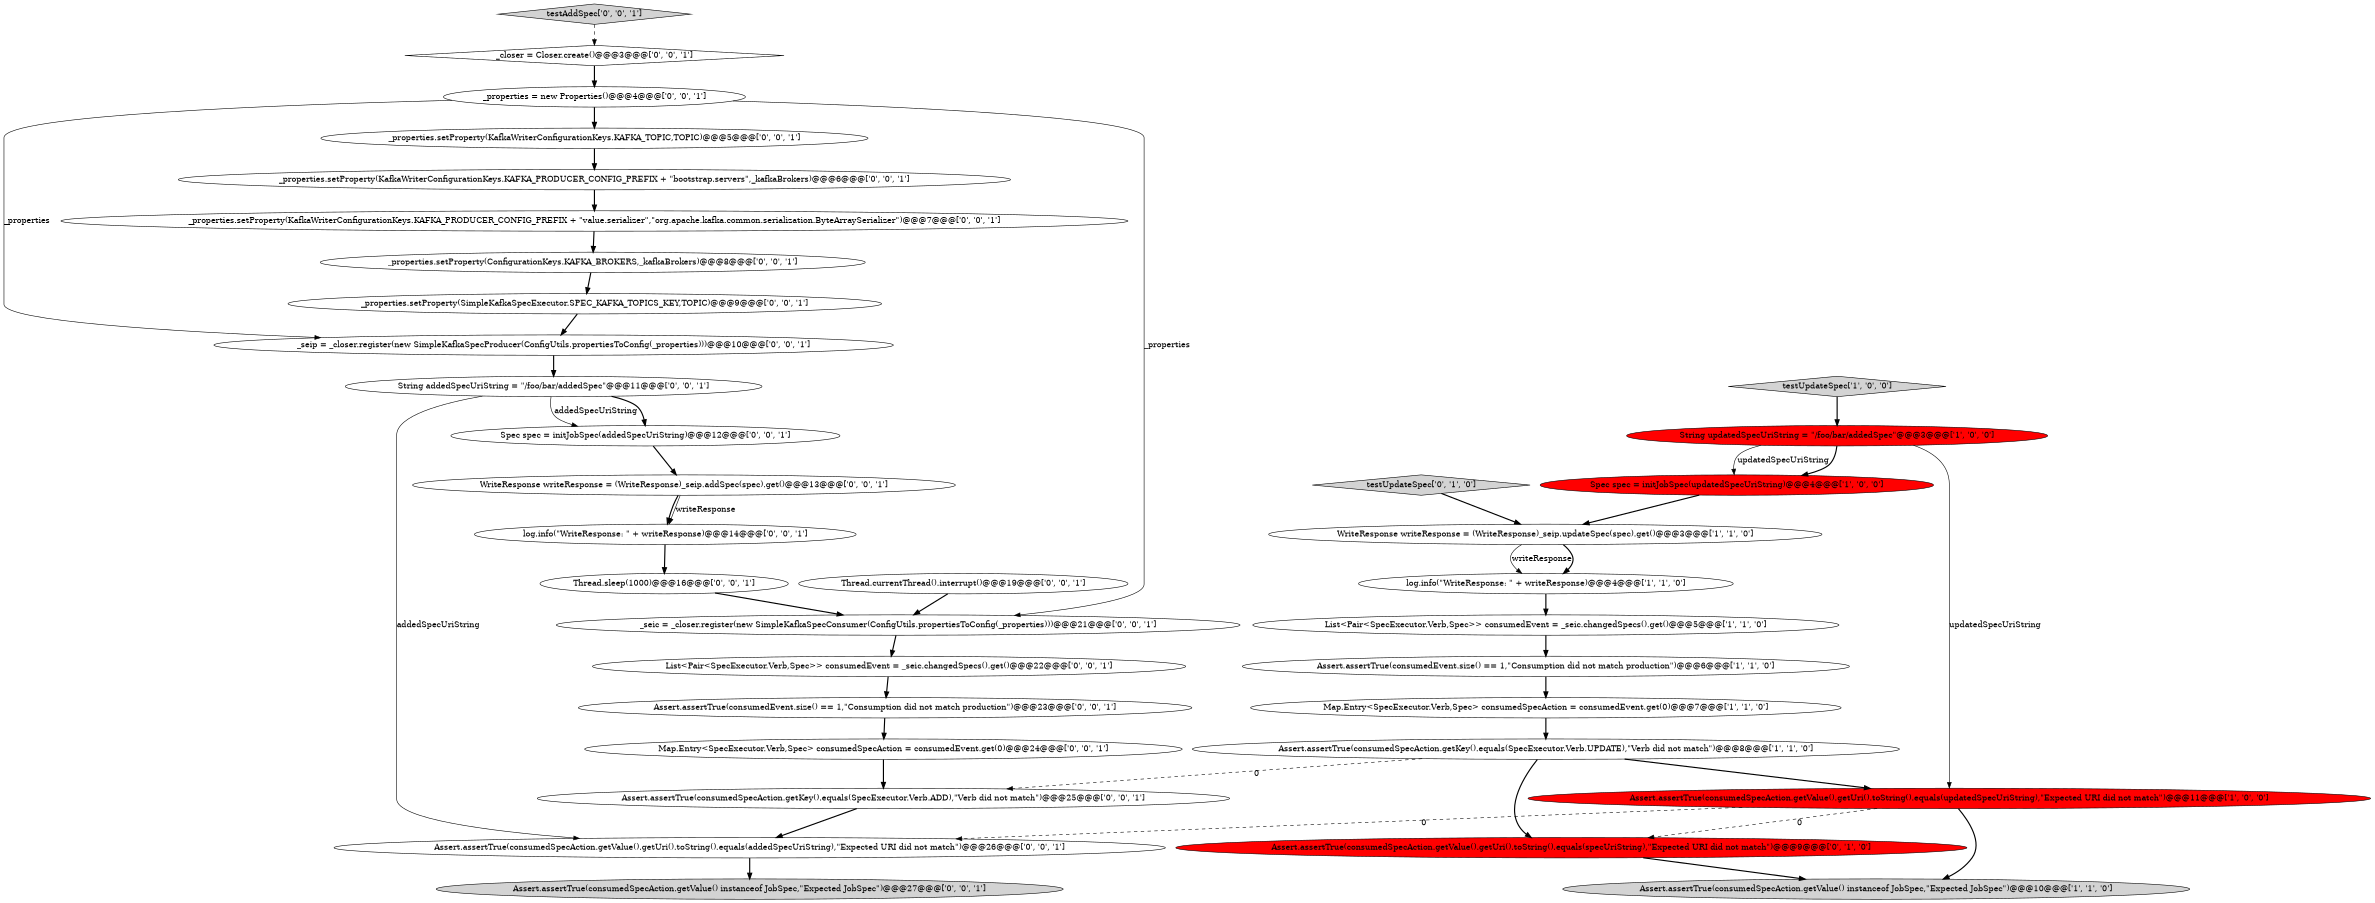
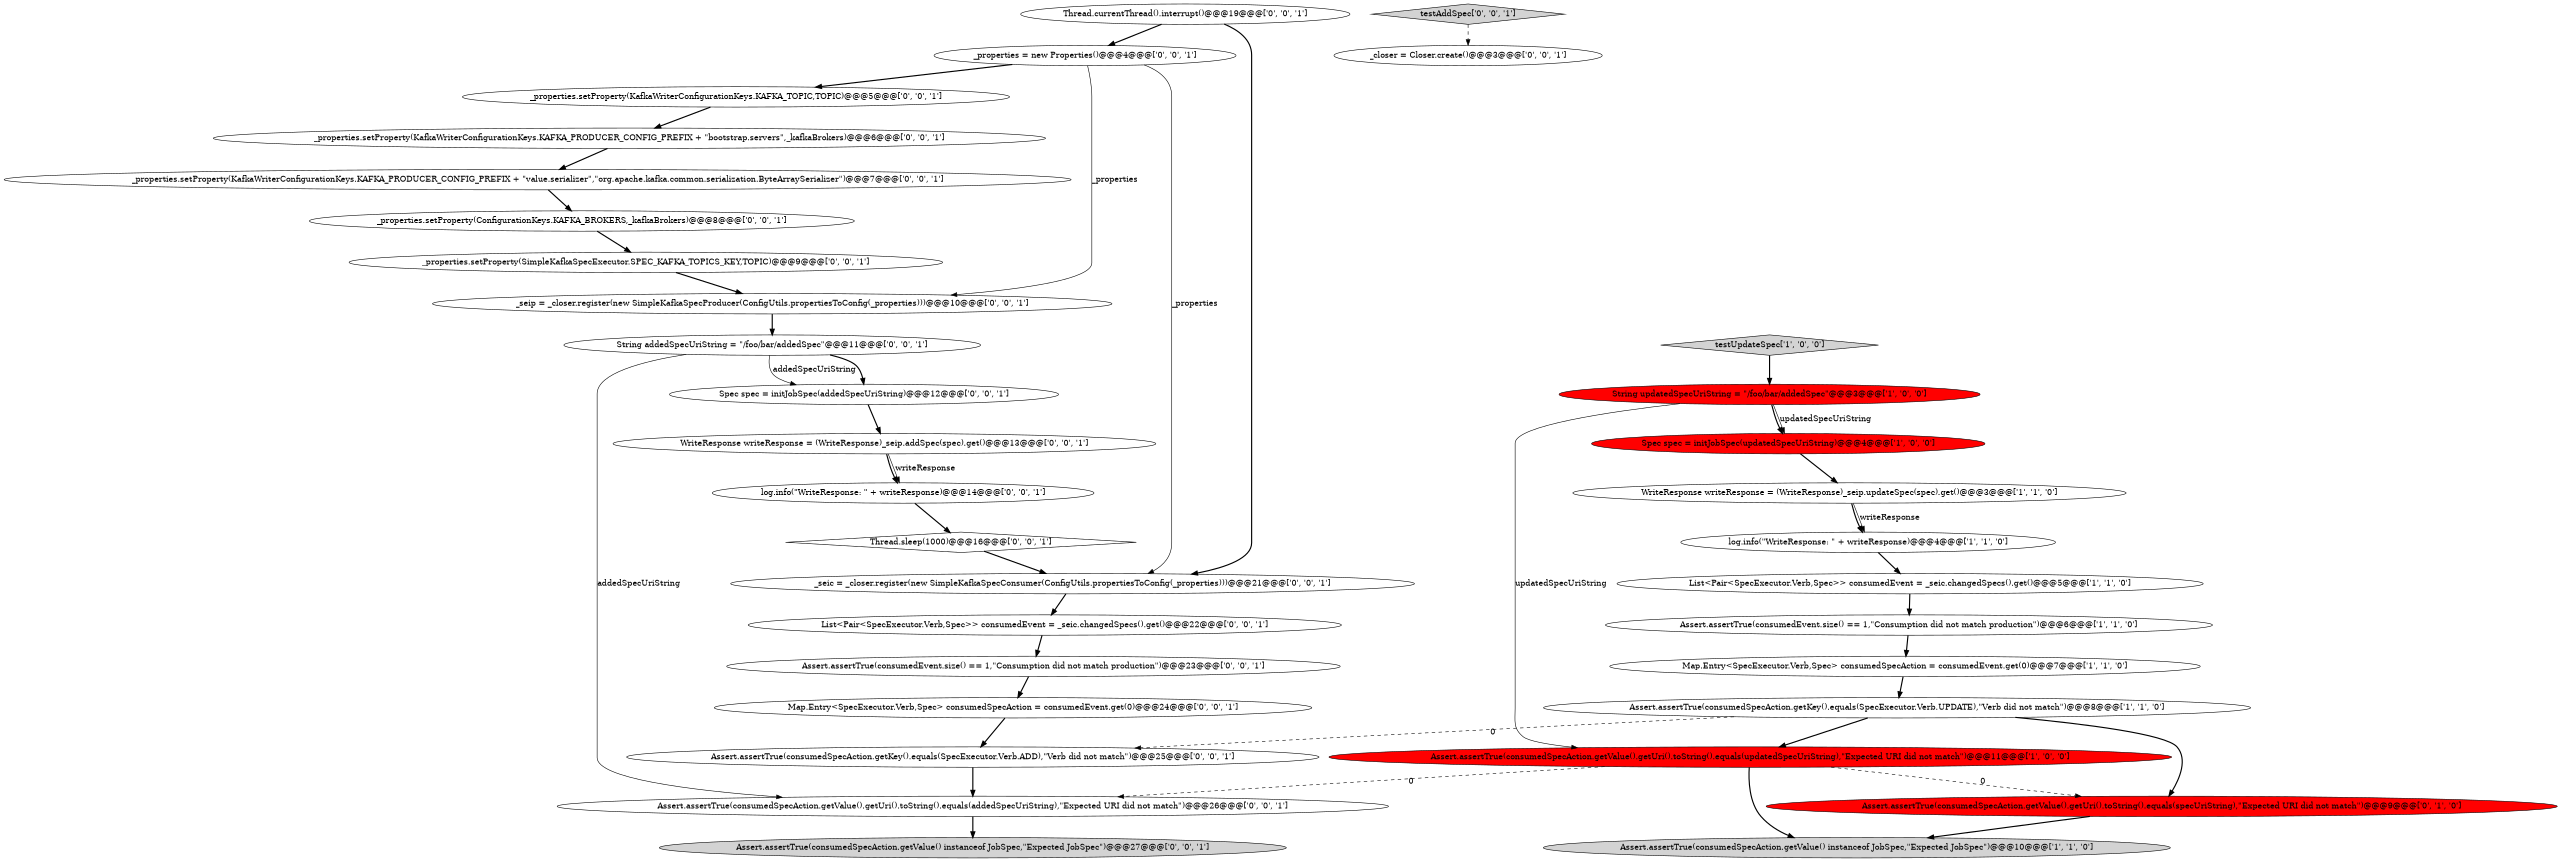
node "_closer = Closer.create()@@@3@@@['0', '0', '1']": shape diamond -> ellipse
edge "_closer = Closer.create()@@@3@@@['0', '0', '1']" -> "_properties = new Properties()@@@4@@@['0', '0', '1']": now "Thread.currentThread().interrupt()@@@19@@@['0', '0', '1']" -> "_properties = new Properties()@@@4@@@['0', '0', '1']"
node "testUpdateSpec['0', '1', '0']": removed
node "Thread.sleep(1000)@@@16@@@['0', '0', '1']": shape ellipse -> diamond
